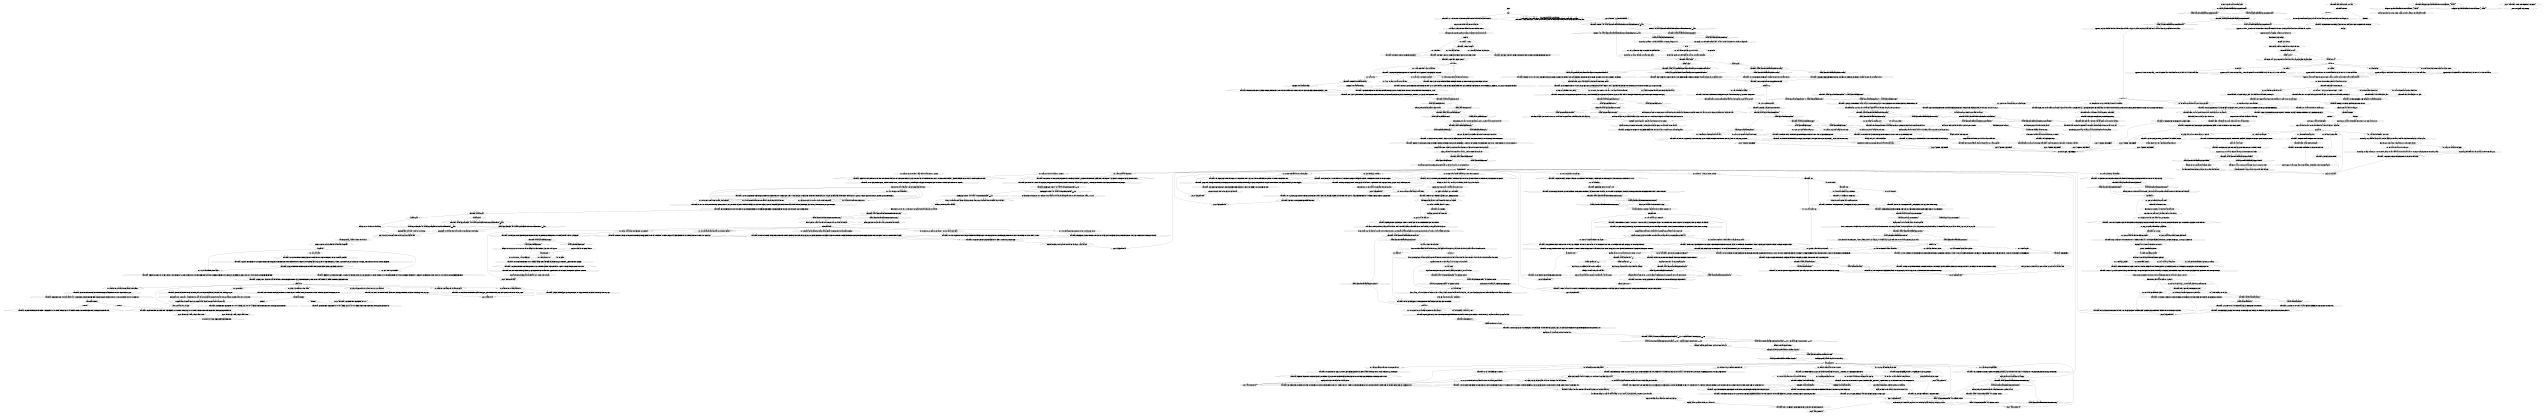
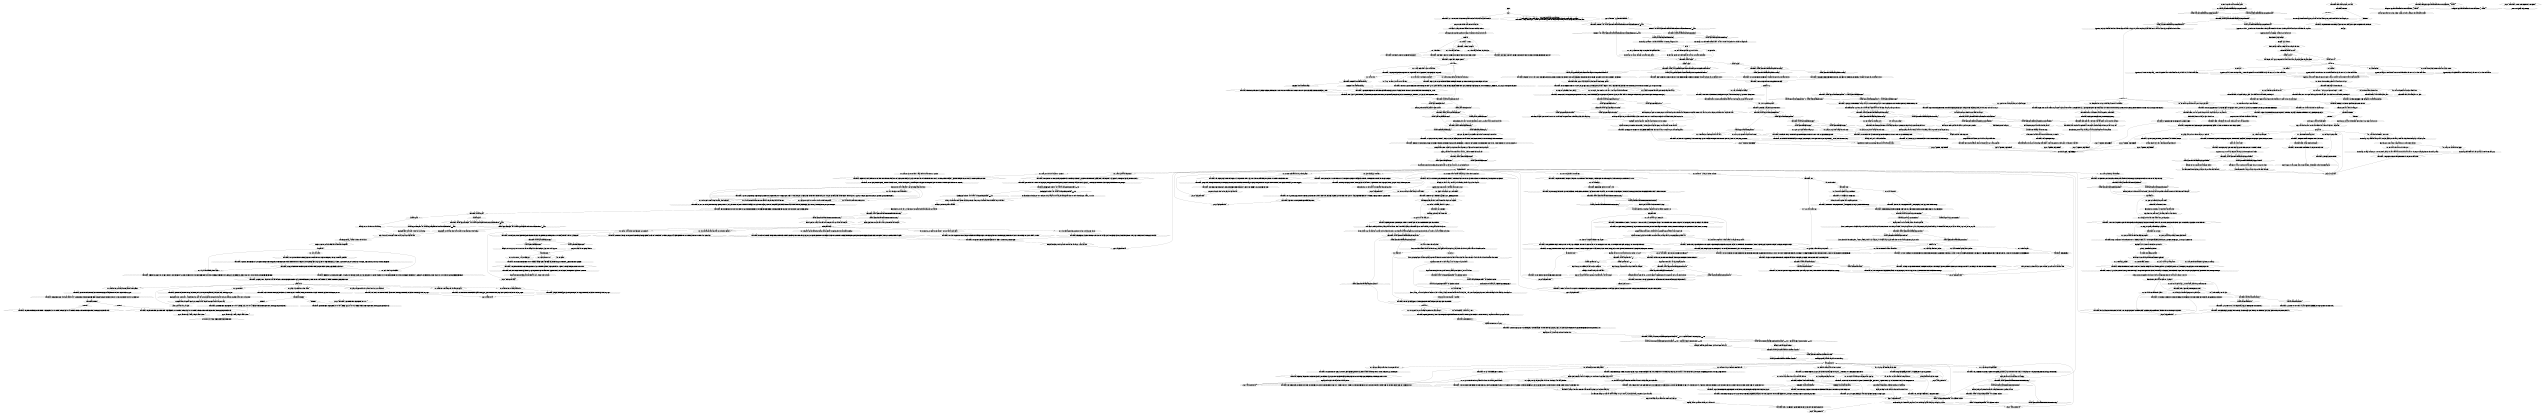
node "You: Wait, 'juicing'?": removed
node "Volition: He wasn't even using soap... *cockmanship*.": label "Volition: He wasn't even using soap... *cockmanship*." -> "Volition: He wasn't even using soap... *incredible*."
